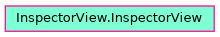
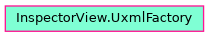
node "InspectorView.InspectorView": label "InspectorView.InspectorView" -> "InspectorView.UxmlFactory"
